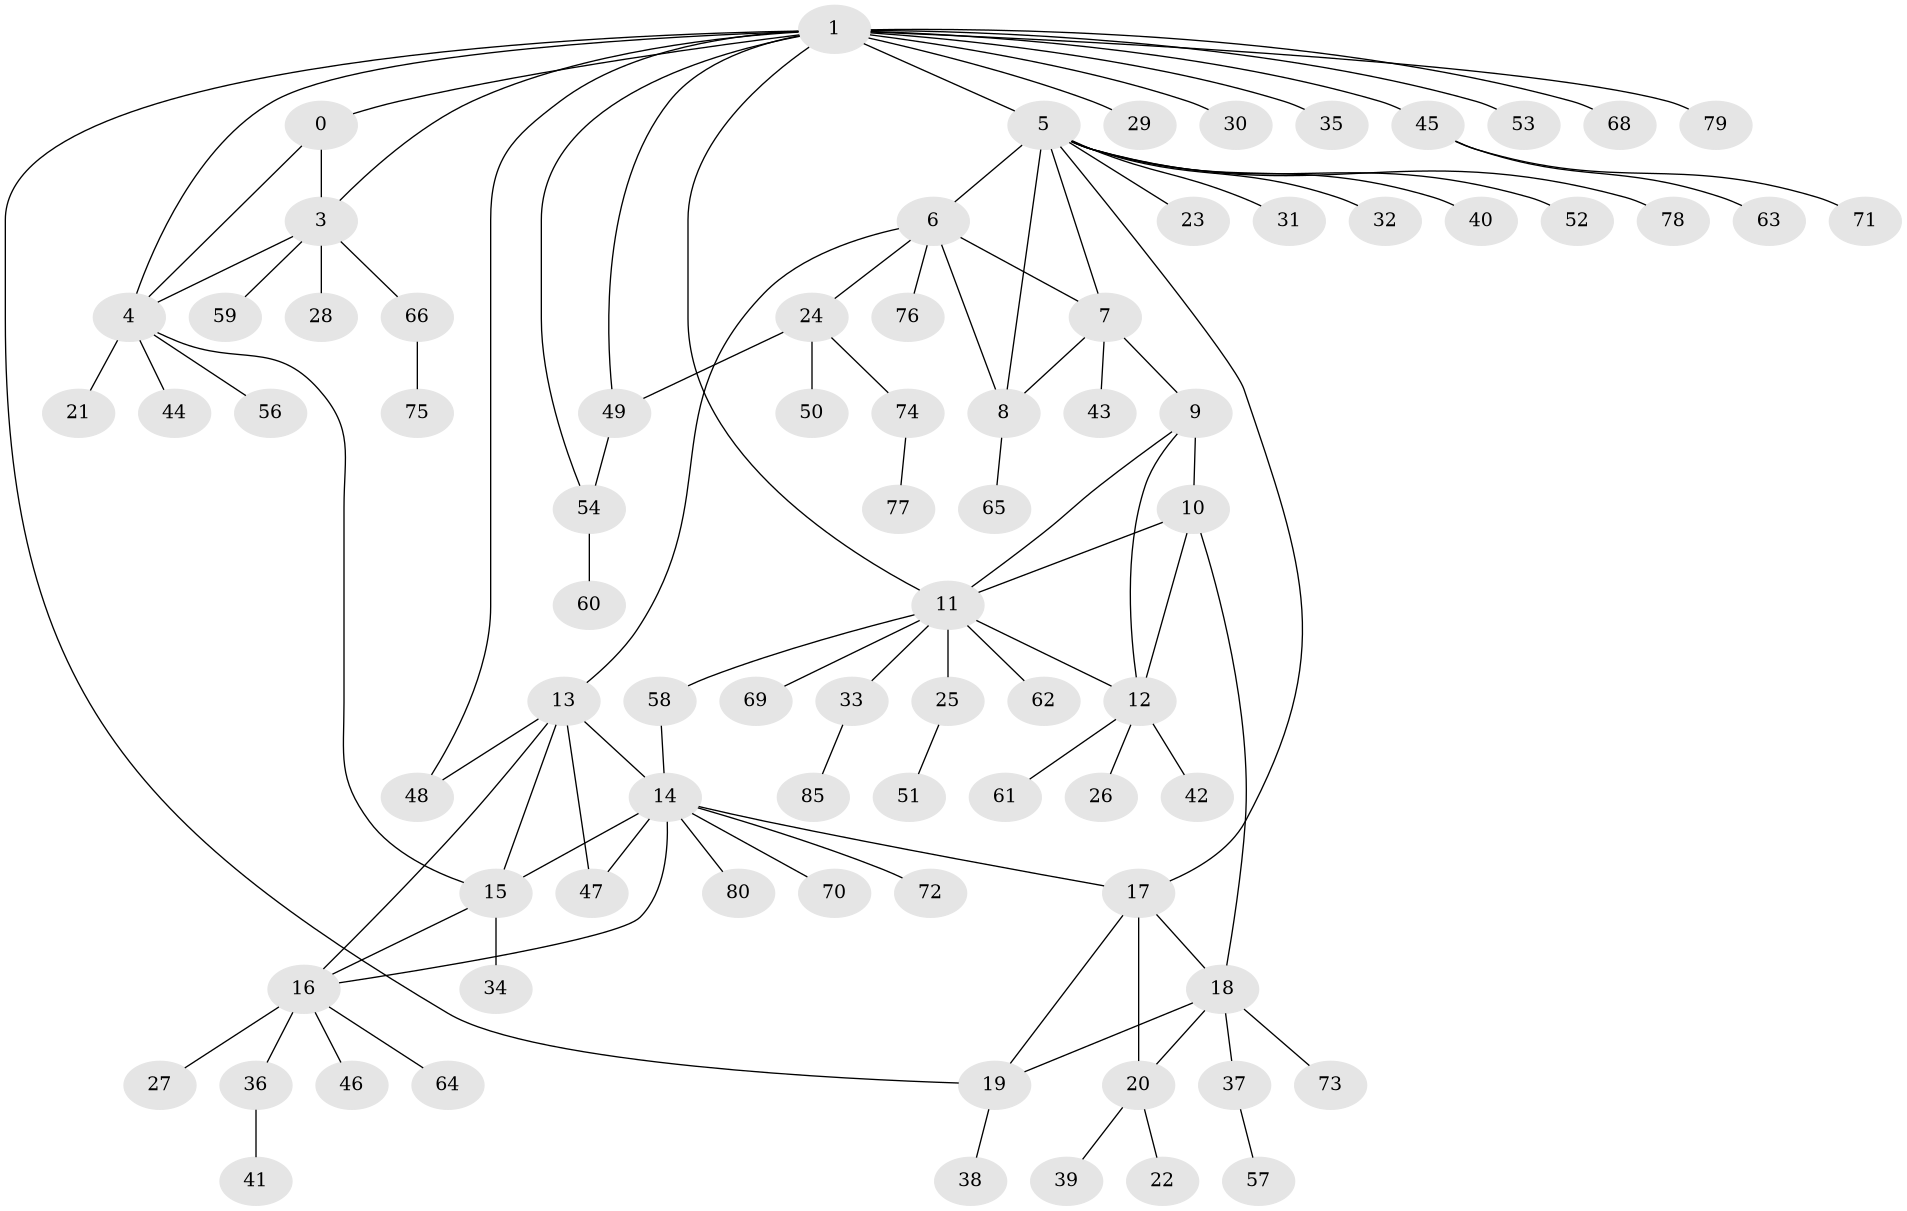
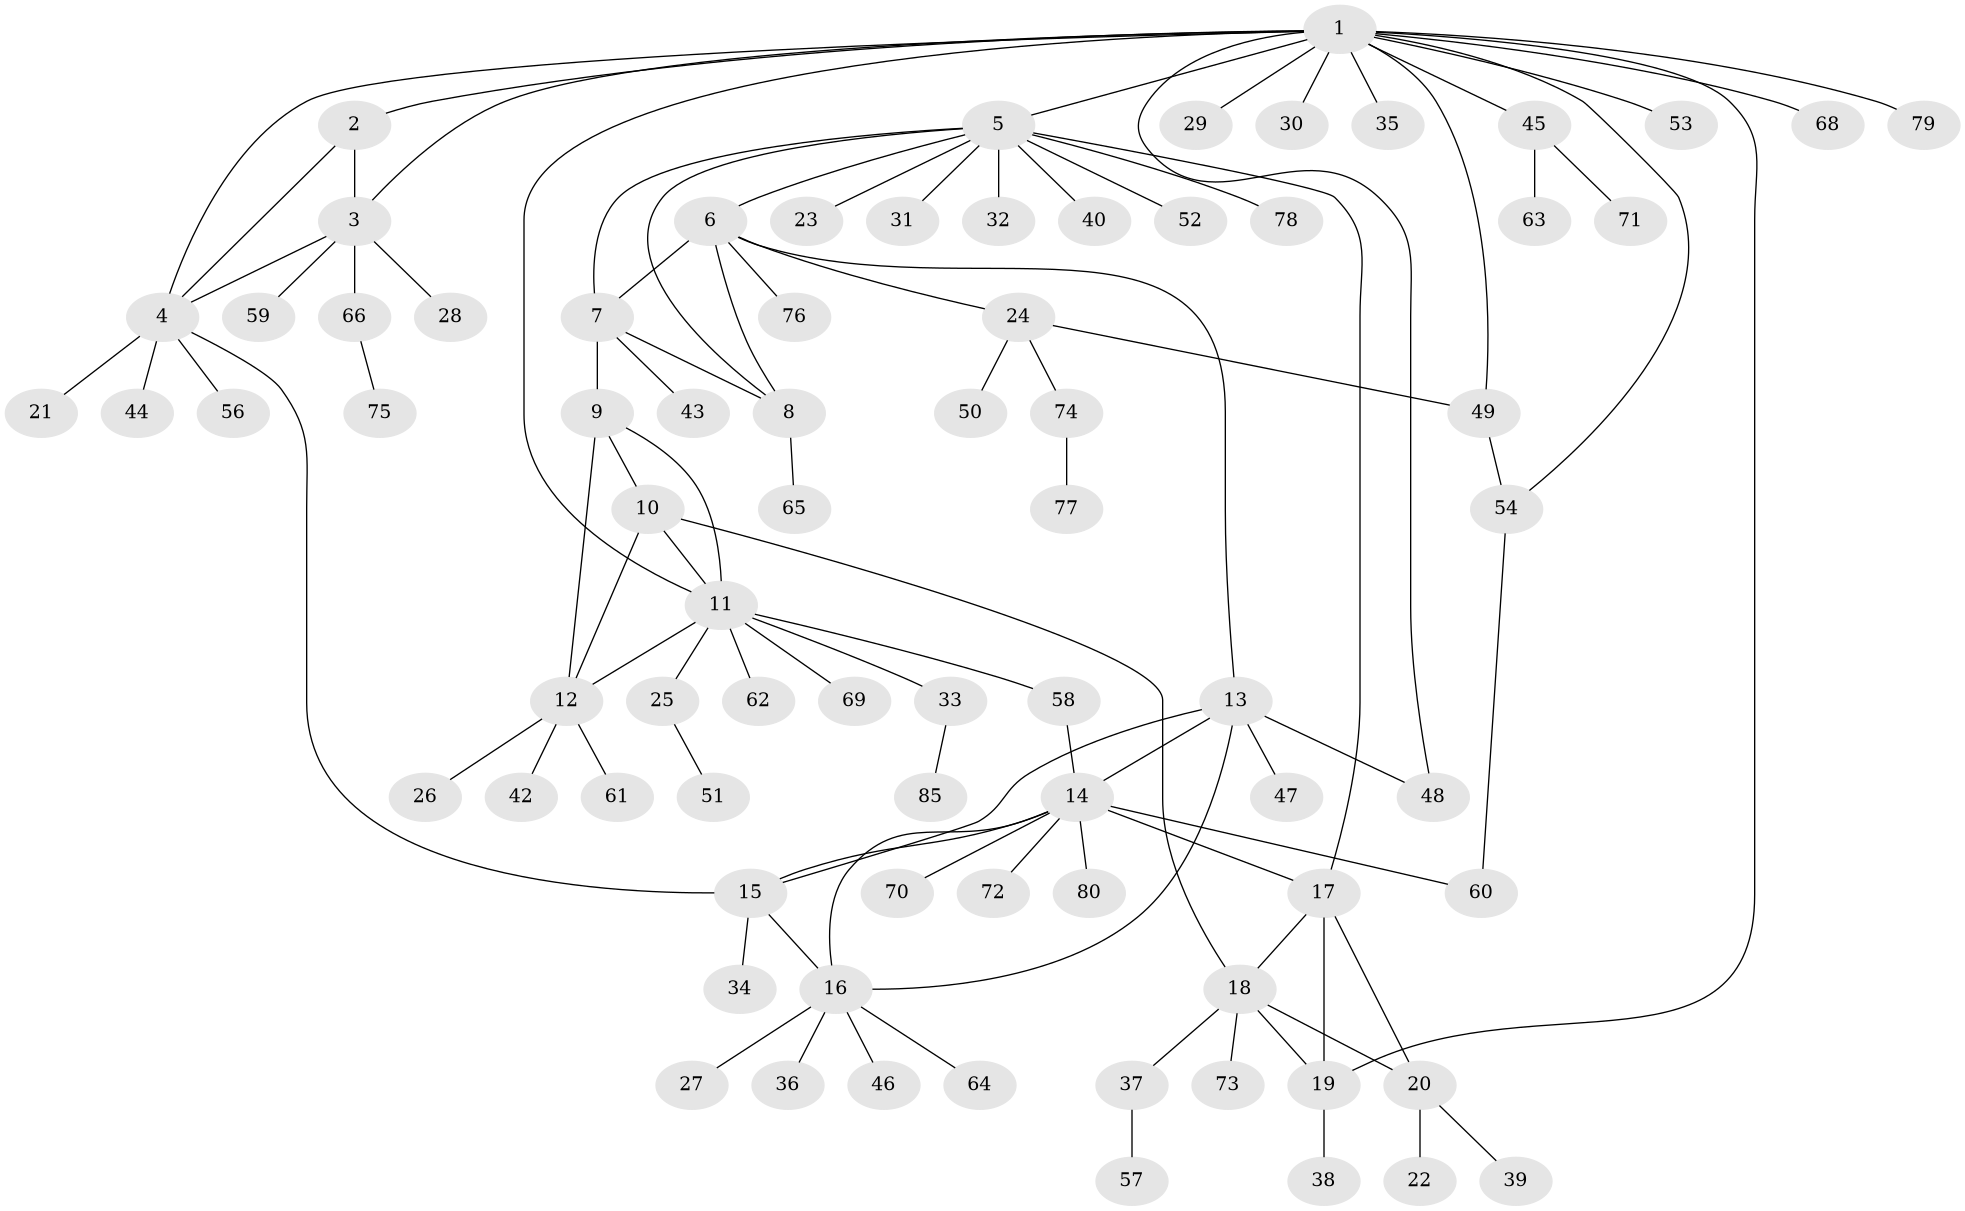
node "0": label "0" -> "2"
edge "14" -- "47": now "14" -- "60"
node "41": removed
